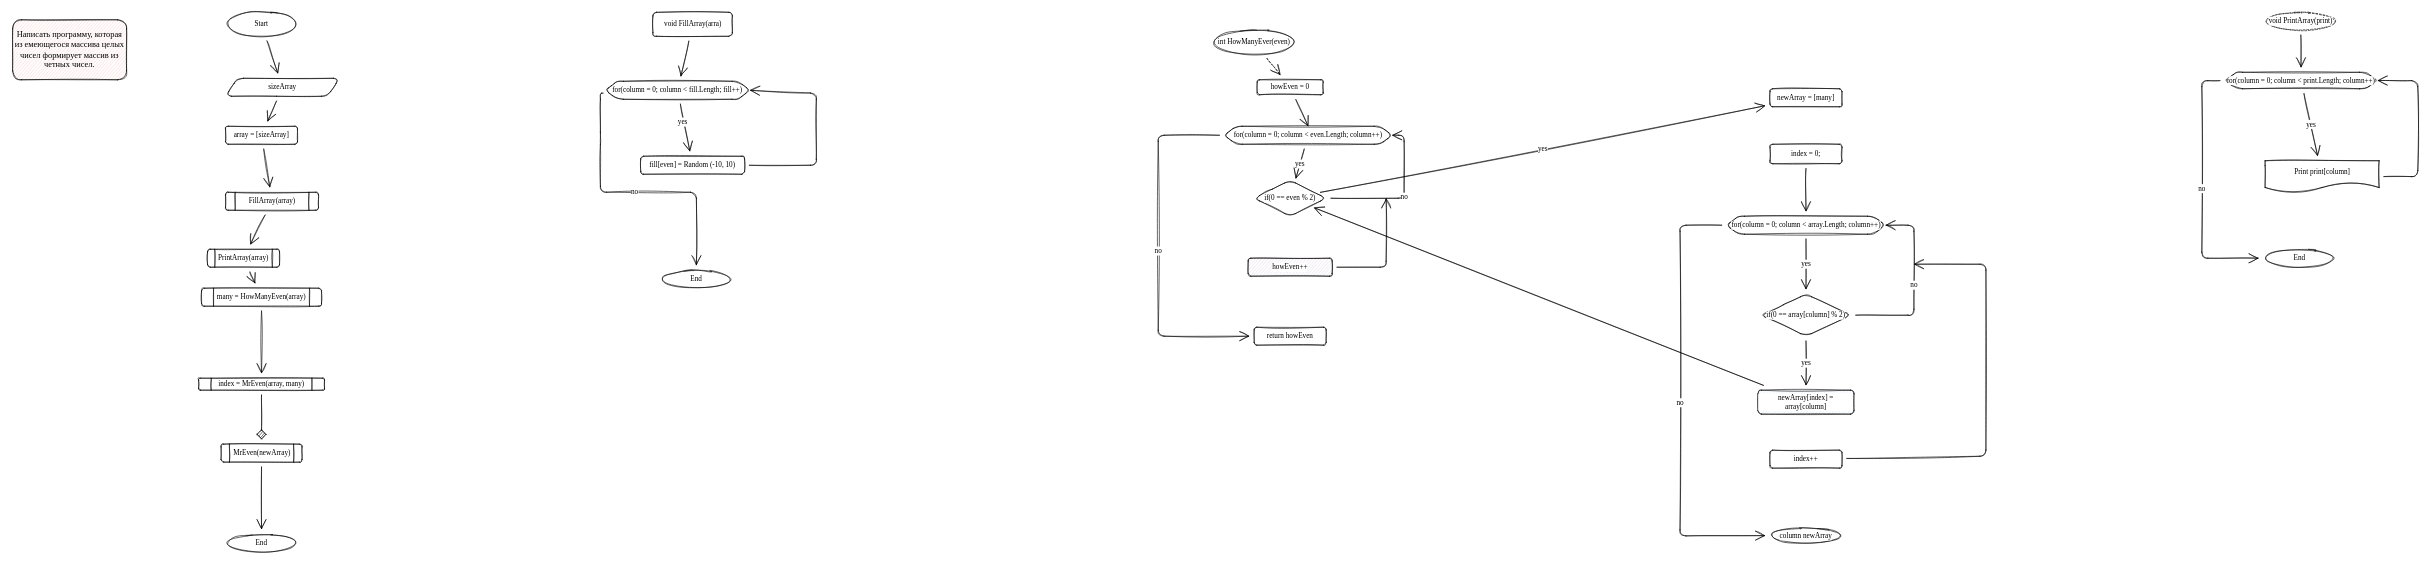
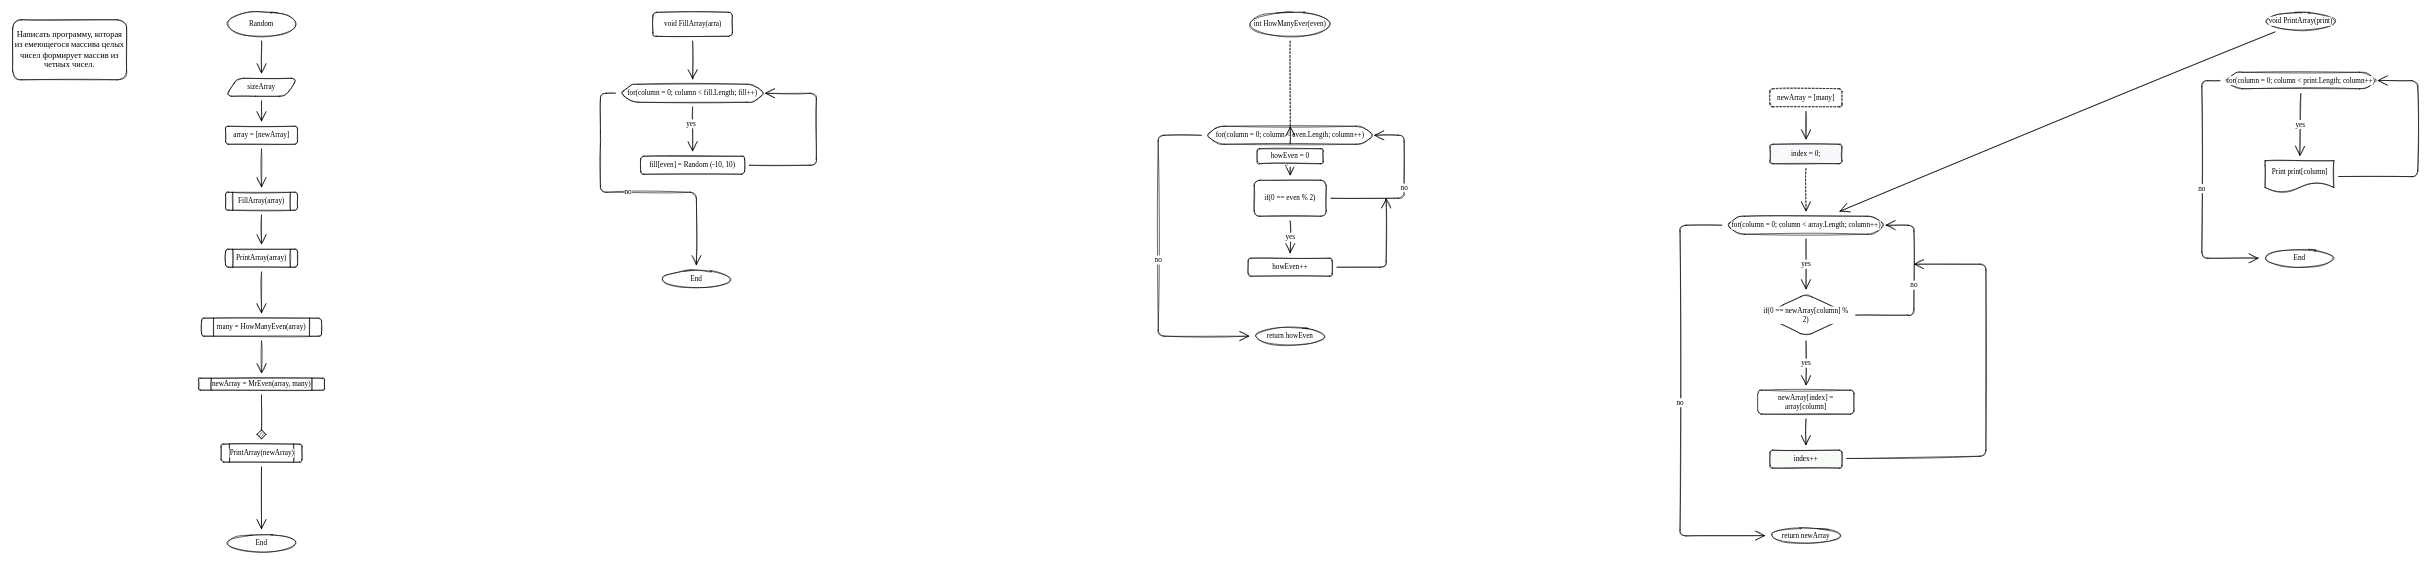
node "void PrintArray(print)": style dashed -> solid
node "Start": label "Start" -> "Random"
node "int HowManyEver(even)": moved (1254, 42) -> (1290, 24)
node "Написать программу, которая из емеющегося массива целых чисел формирует массив из четных чисел.": fillcolor #f8cecc -> #ffffff
edge "void PrintArray(print)" -> "for(column = 0; column < print.Length; column++)": now "void PrintArray(print)" -> "for(column = 0; column < array.Length; column++)"
node "sizeArray": size 114x18 -> 72x18
node "howEven = 0": moved (1290, 87) -> (1290, 156)
node "for(column = 0; column < fill.Length; fill++)": moved (678, 90) -> (693, 93)
node "newArray = [many]": style solid -> dashed
edge "newArray = [many]" -> "index = 0;": added
node "array = [sizeArray]": label "array = [sizeArray]" -> "array = [newArray]"
node "for(column = 0; column < even.Length; column++)": moved (1308, 135) -> (1290, 135)
edge "if(0 == even % 2)" -> "newArray = [many]": now "if(0 == even % 2)" -> "howEven++"
node "index = 0;": fillcolor #ffffff -> #e1d5e7
node "Print print[column]": size 114x32 -> 69x32
edge "index = 0;" -> "for(column = 0; column < array.Length; column++)": style solid -> dashed
node "if(0 == even % 2)": shape diamond -> rounded rectangle
node "FillArray(array)": size 93x18 -> 72x18
node "PrintArray(array)": moved (243, 258) -> (261, 258)
node "howEven++": fillcolor #e1d5e7 -> #ffffff
node "many = HowManyEven(array)": moved (261, 297) -> (261, 327)
edge "newArray[index] = array[column]" -> "if(0 == even % 2)": now "newArray[index] = array[column]" -> "index++"
node "if(0 == array[column] % 2)": label "if(0 == array[column] % 2)" -> "if(0 == newArray[column] % 2)"
node "return howEven": shape rounded rectangle -> ellipse
node "index = MrEven(array, many)": label "index = MrEven(array, many)" -> "newArray = MrEven(array, many)"
node "newArray[index] = array[column]": fillcolor #dae8fc -> #ffffff
node "MrEven(newArray)": label "MrEven(newArray)" -> "PrintArray(newArray)"
node "index++": fillcolor #ffffff -> #d5e8d4
node "column newArray": label "column newArray" -> "return newArray"
